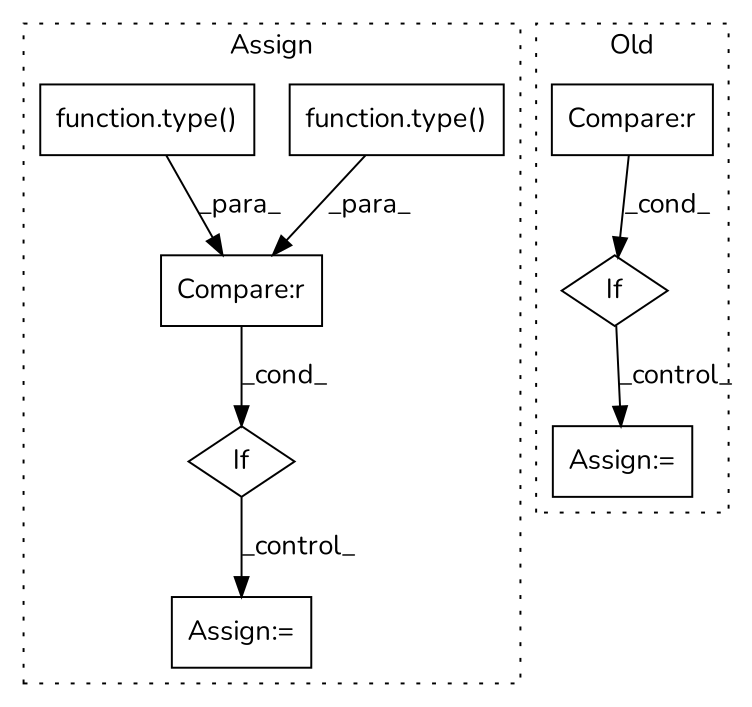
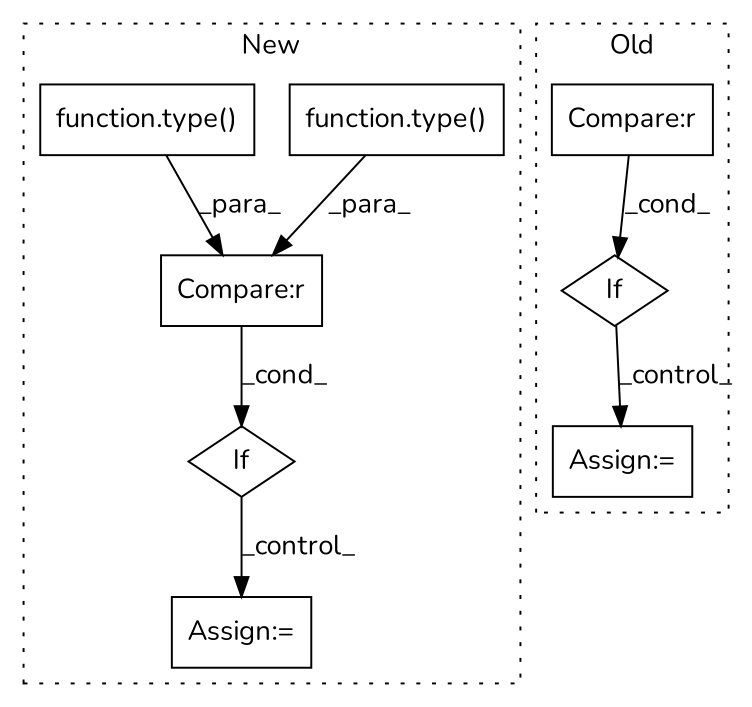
cluster "Assign": label "Assign" -> "New"
